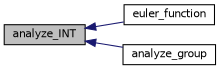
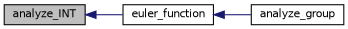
edge "analyze_group" -> "analyze_INT": now "analyze_group" -> "euler_function"
